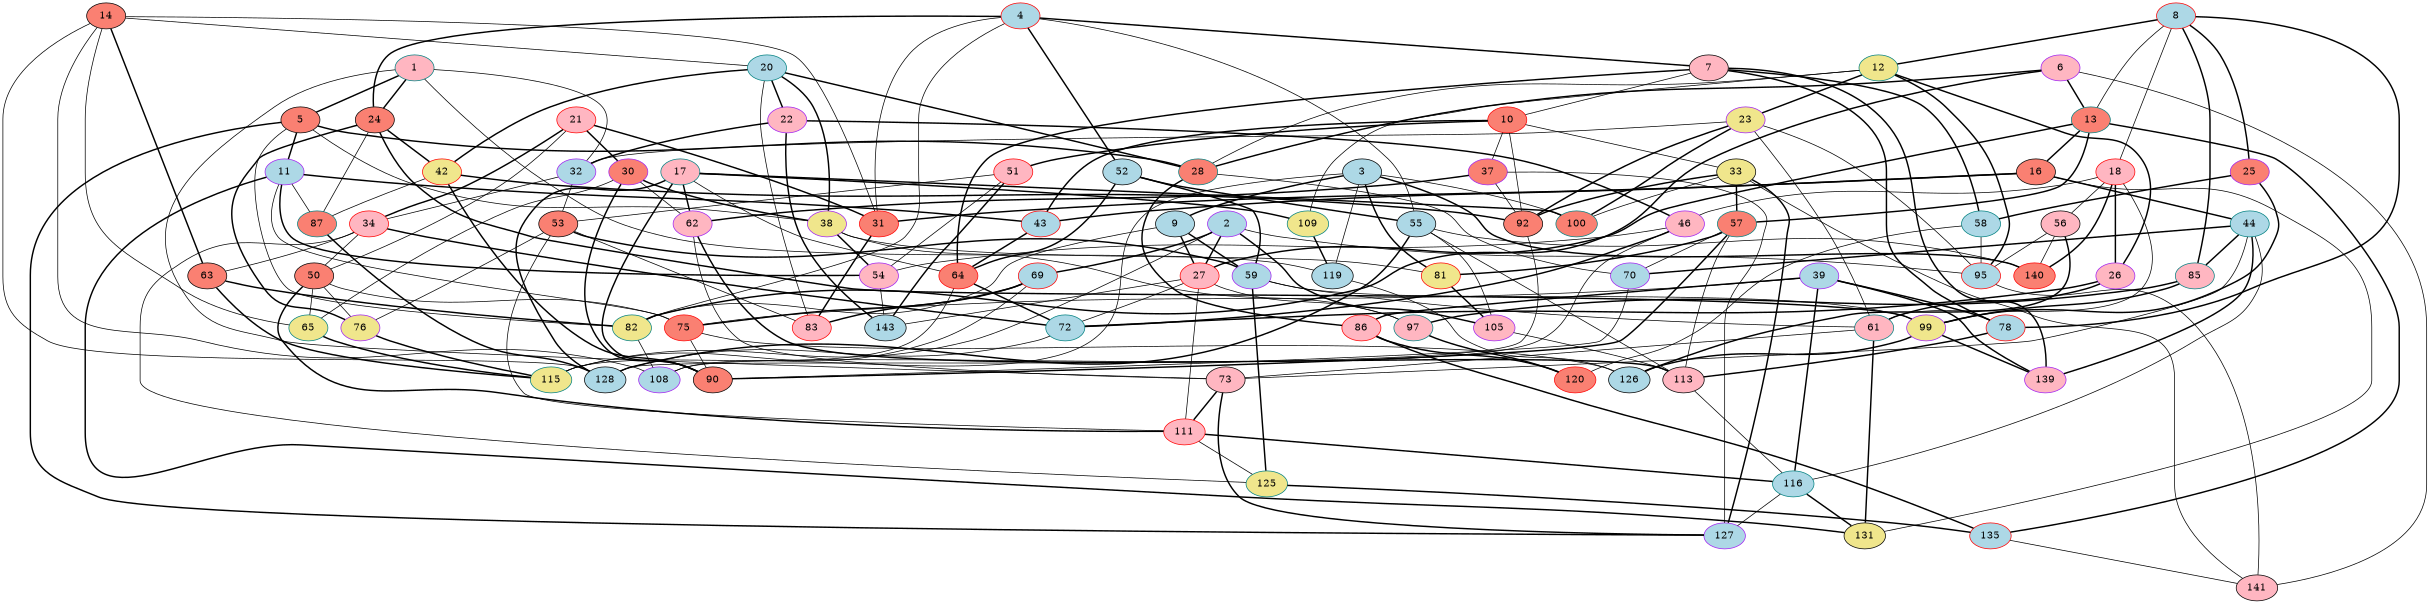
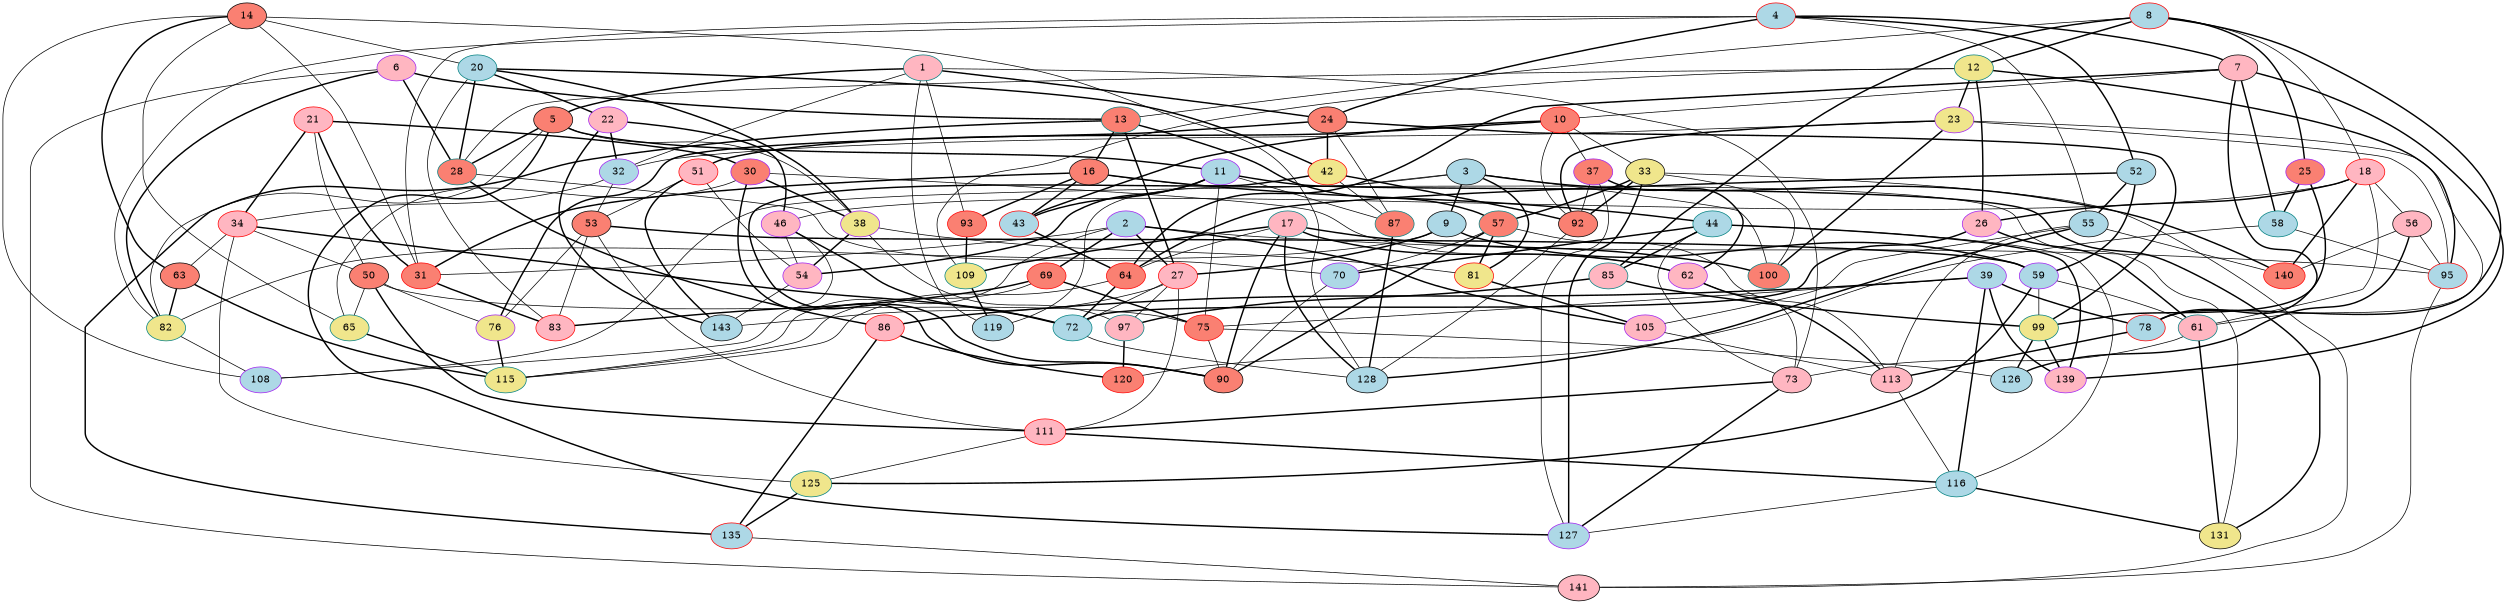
node "93": added
edge "2" -- "31": added
node "69": fillcolor lightblue -> salmon
node "99": color purple -> teal
edge "119" -- "126": removed
